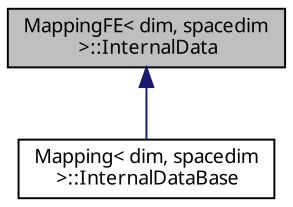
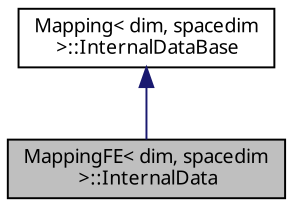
edge "Mapping< dim, spacedim >::InternalDataBase" -> "MappingFE< dim, spacedim >::InternalData": reversed
